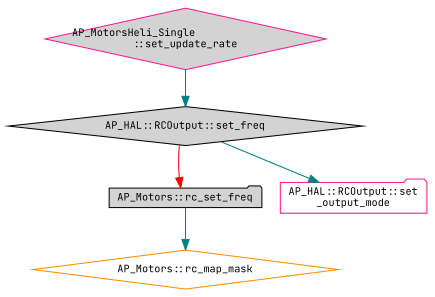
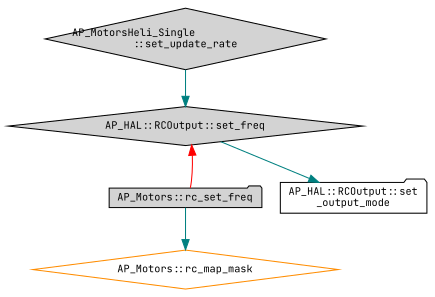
node "AP_MotorsHeli_Single ::set_update_rate": color deeppink -> black
edge "AP_HAL::RCOutput::set_freq" -> "AP_Motors::rc_set_freq": reversed
node "AP_HAL::RCOutput::set _output_mode": color deeppink -> black
